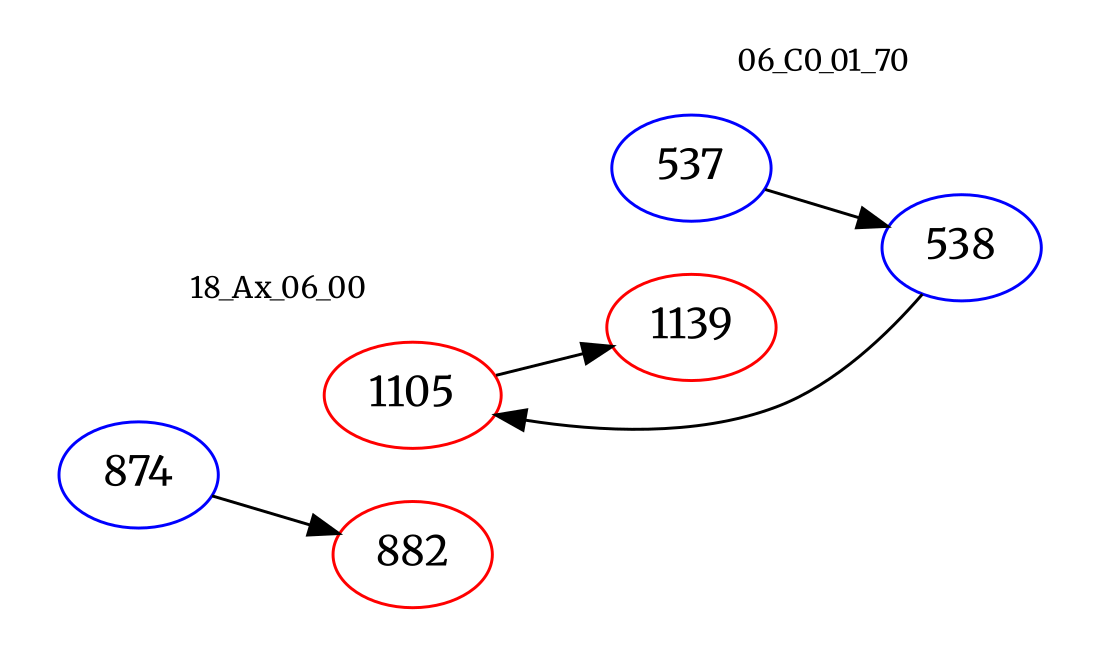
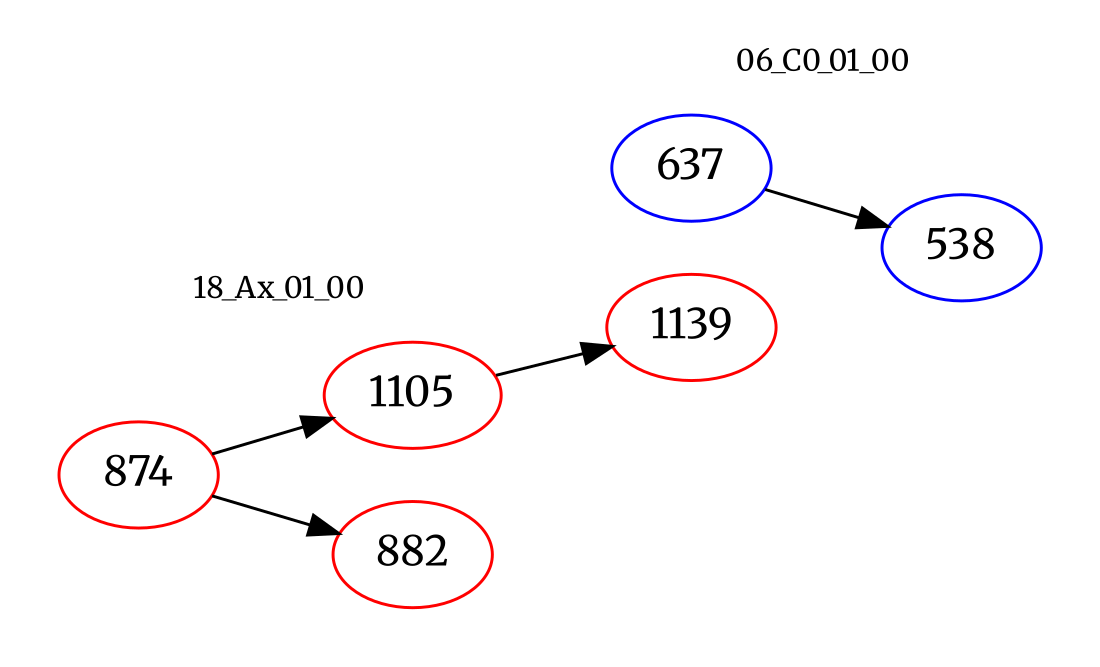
cluster "06_C0_01_70": label "06_C0_01_70" -> "06_C0_01_00"
node "537": label "537" -> "637"
cluster "18_Ax_06_00": label "18_Ax_06_00" -> "18_Ax_01_00"
edge "538" -> "1105": now "874" -> "1105"
node "874": color blue -> red
